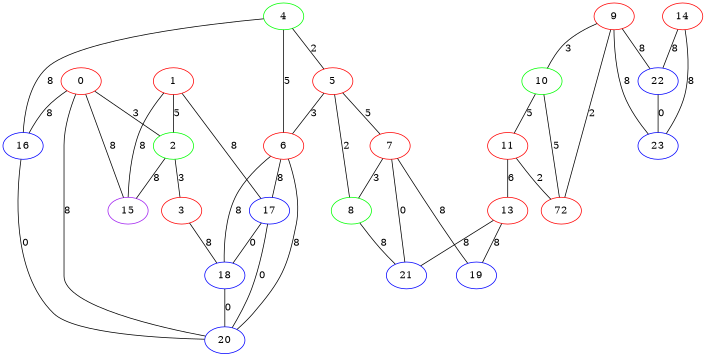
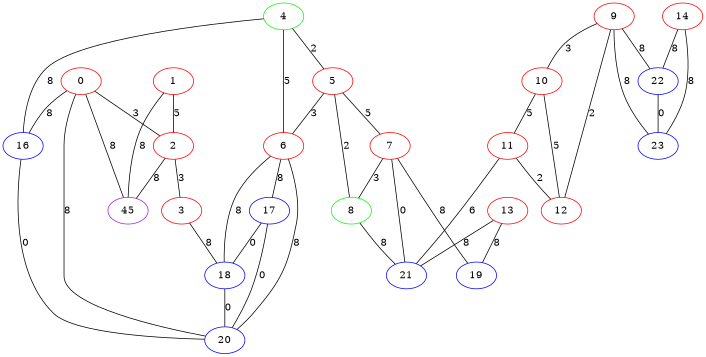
node "10": color green -> red
node "2": color green -> red
edge "1" -- "17": removed, label "8"
edge "11" -- "13": now "11" -- "21"
node "15": label "15" -> "45"
node "72": label "72" -> "12"
